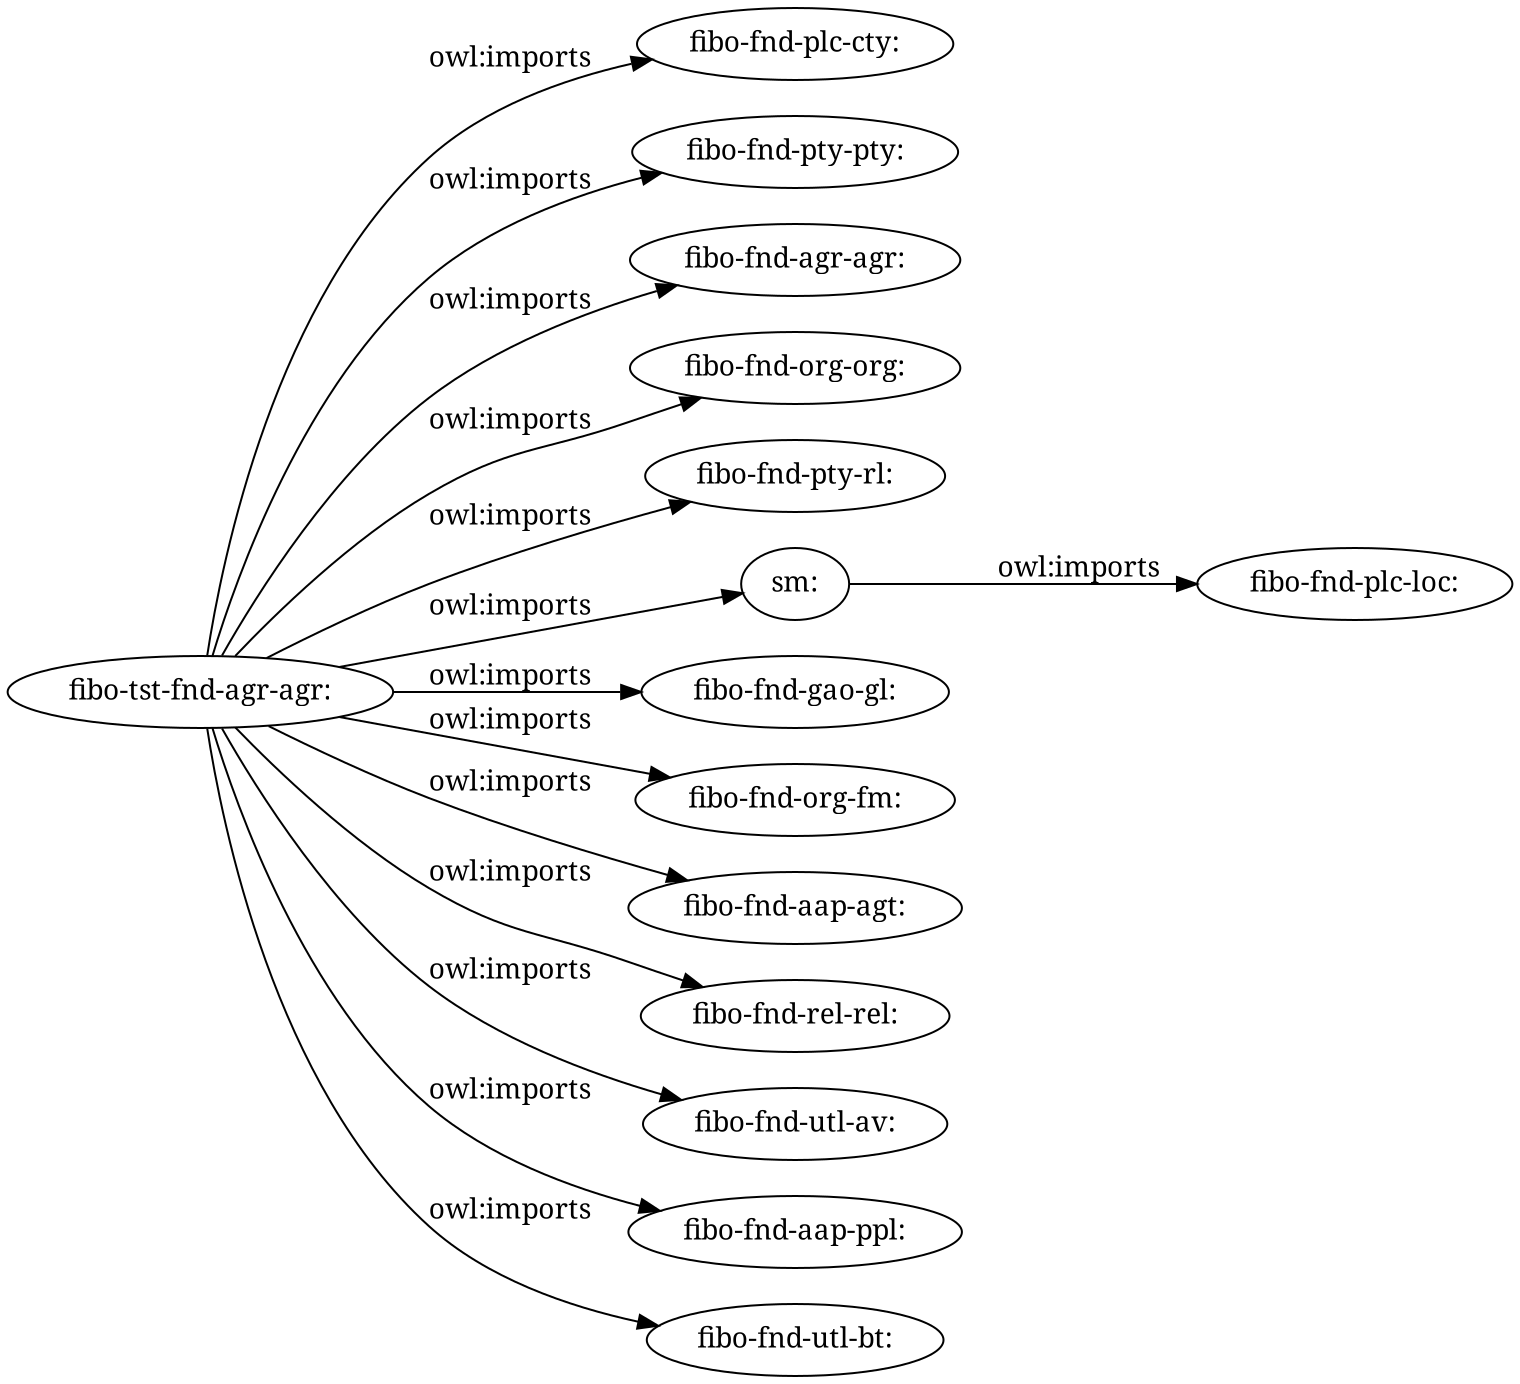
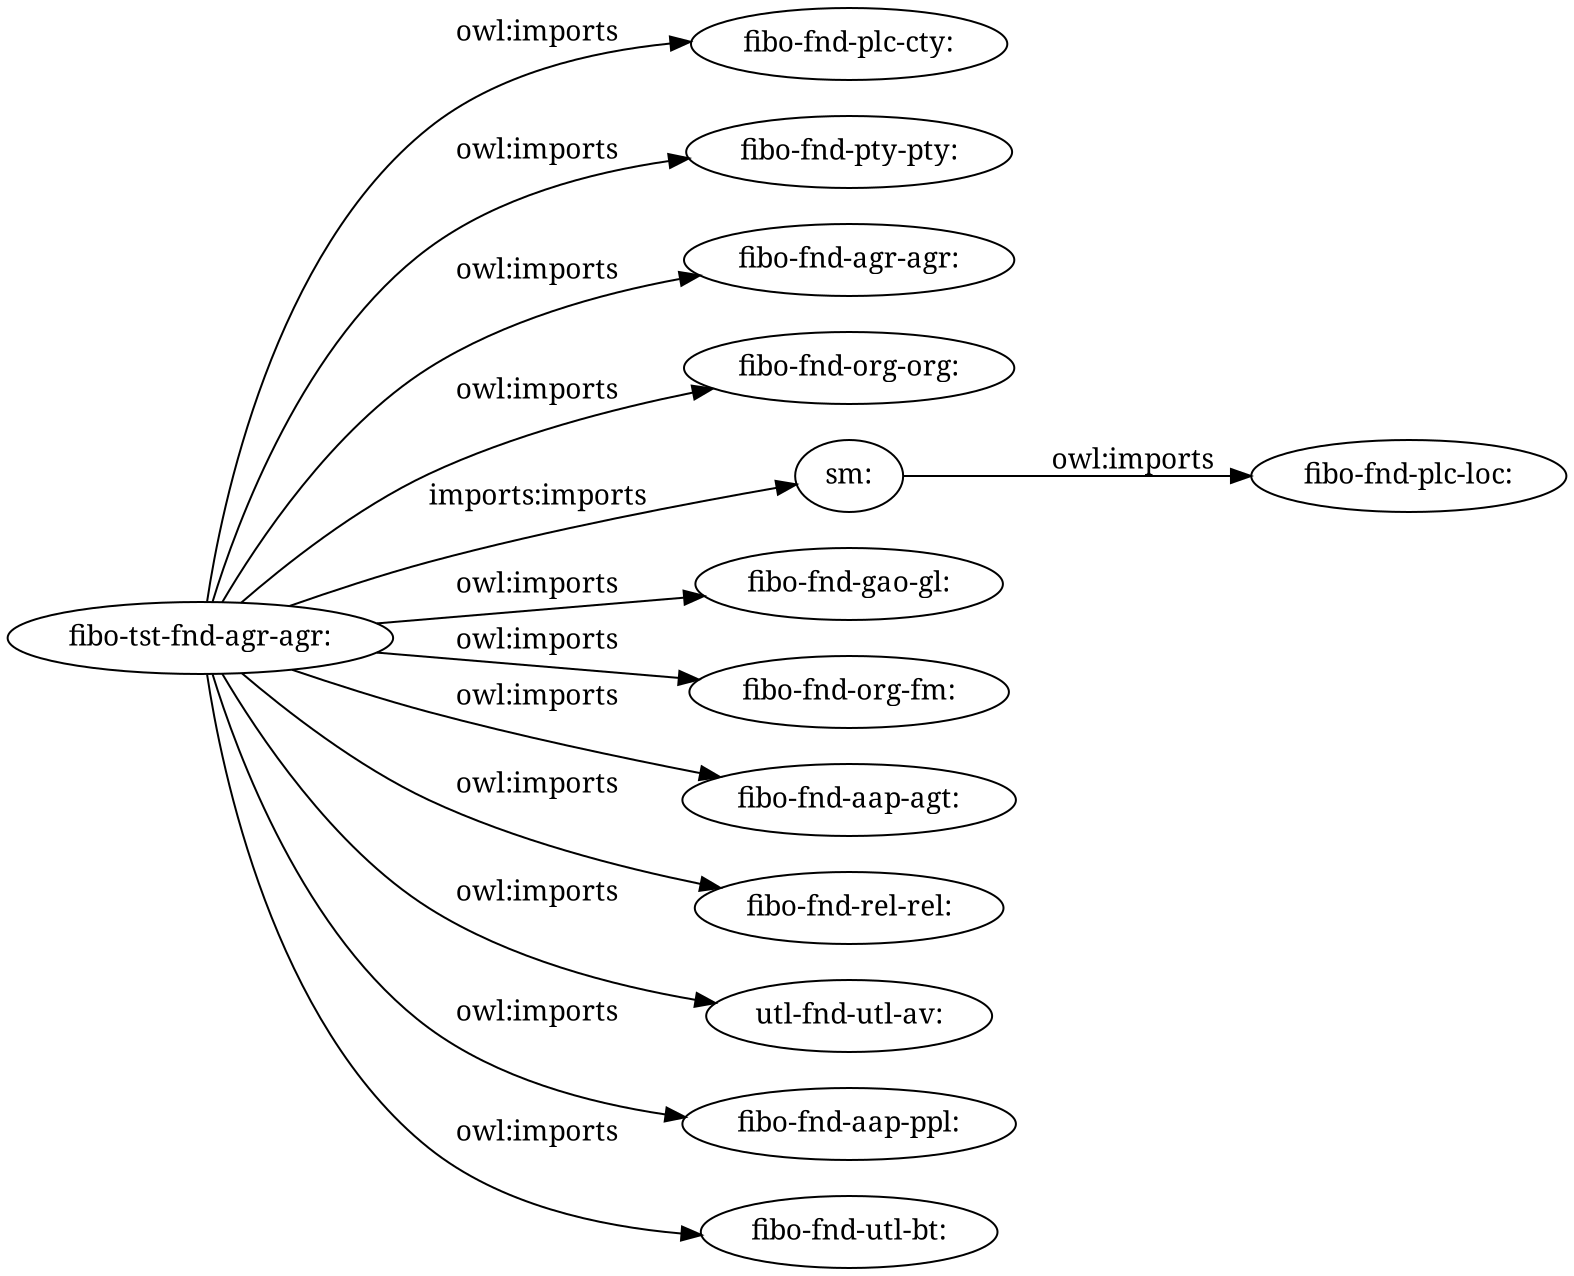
node "fibo-fnd-pty-rl:": removed
edge "fibo-tst-fnd-agr-agr:" -> "sm:": label "owl:imports" -> "imports:imports"
node "fibo-fnd-utl-av:": label "fibo-fnd-utl-av:" -> "utl-fnd-utl-av:"
